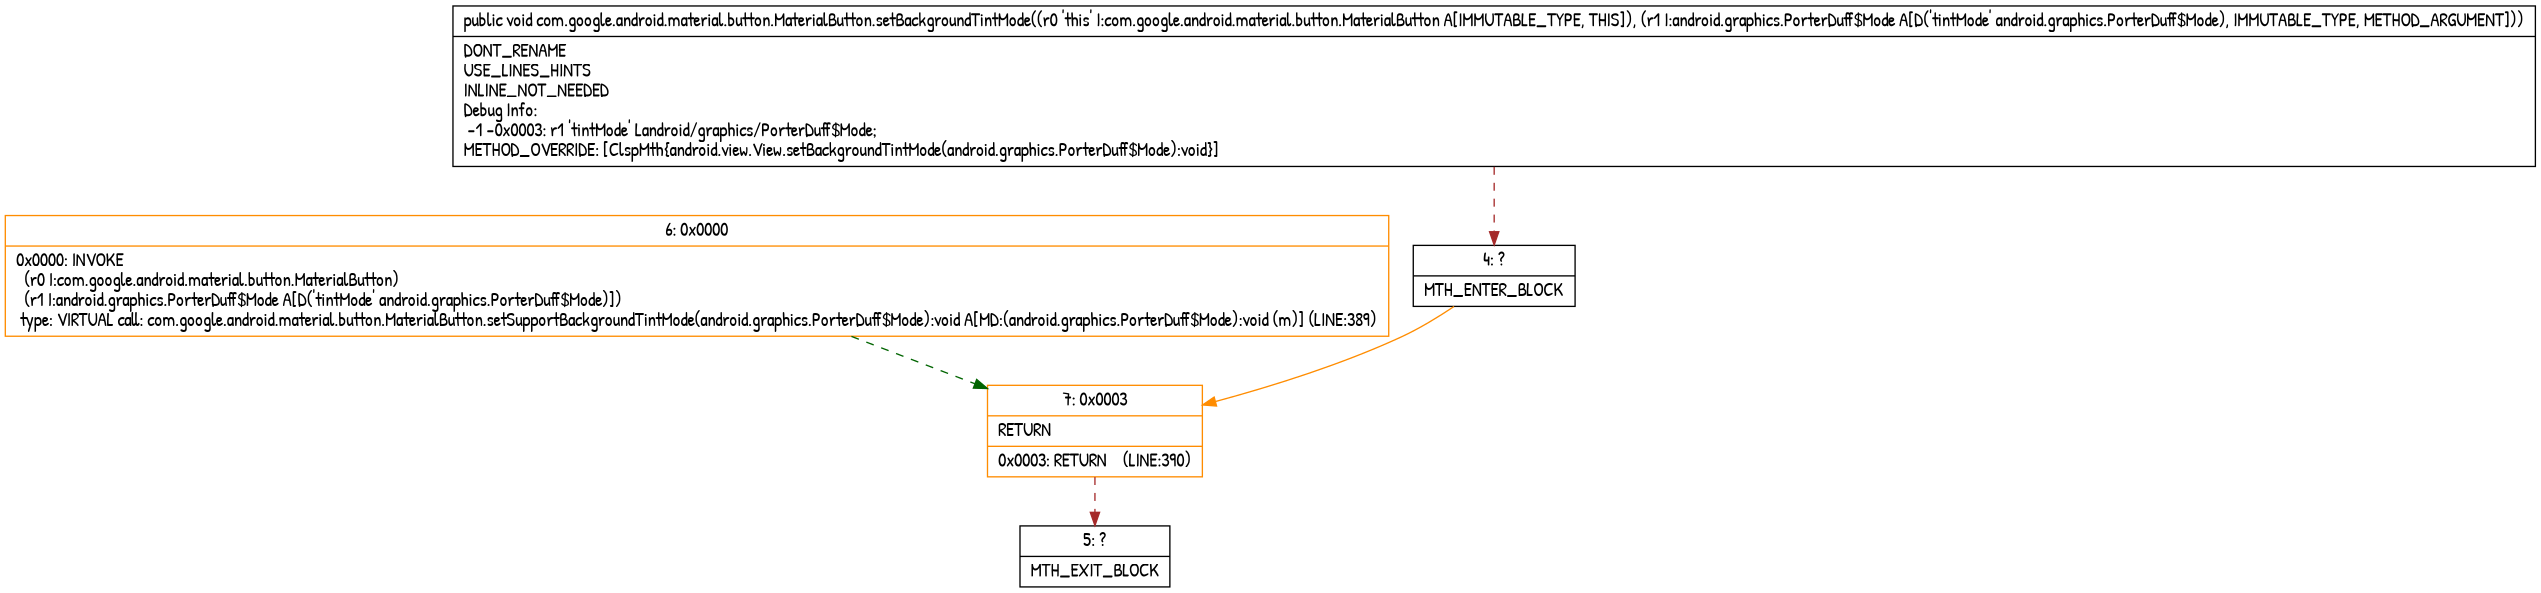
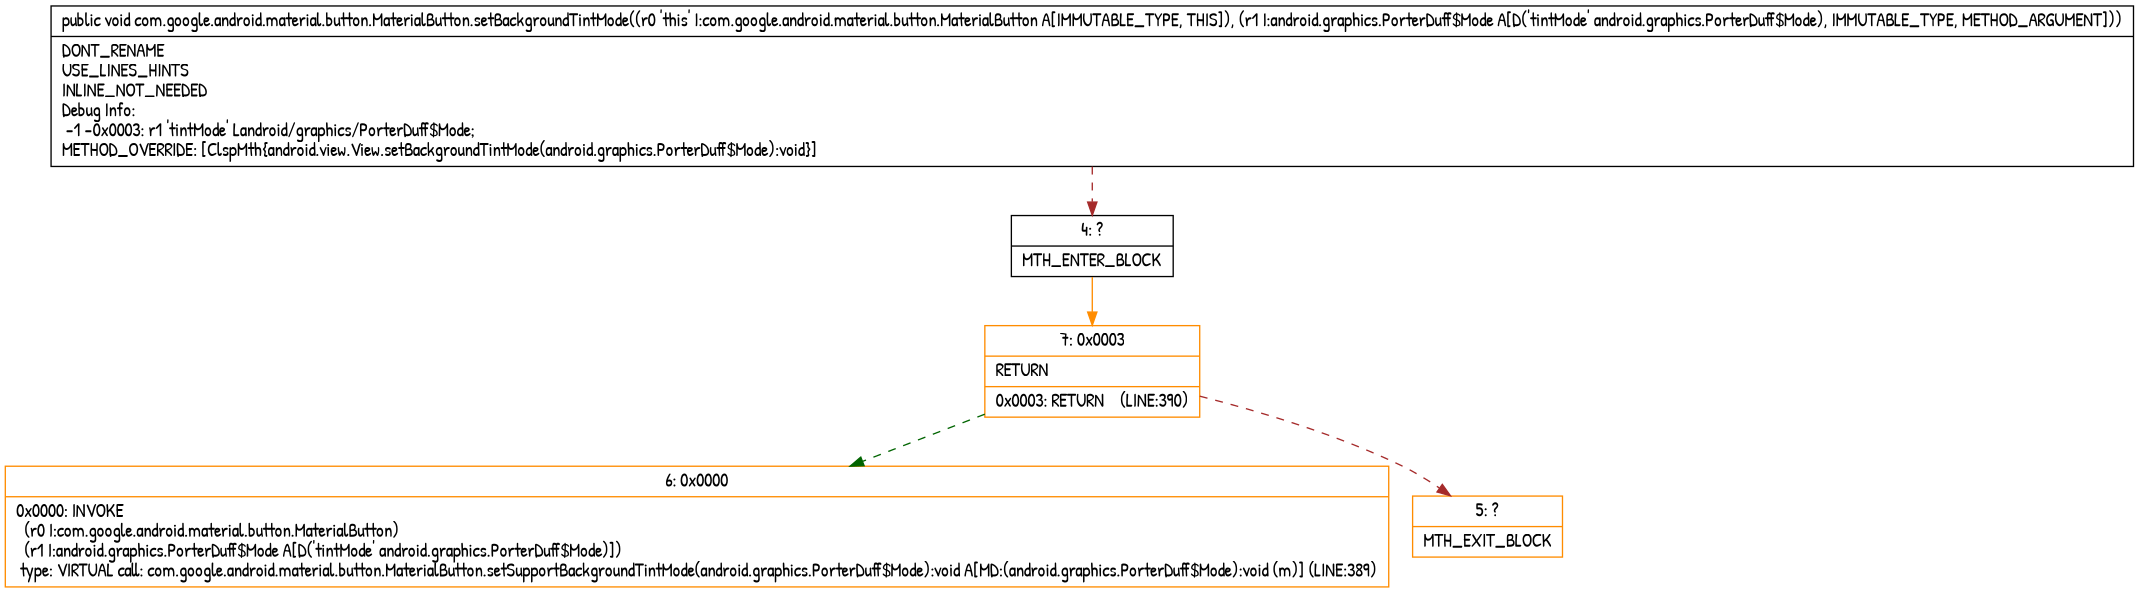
edge "6: 0x0000" -> "7: 0x0003": reversed
node "5: ?": color black -> darkorange
